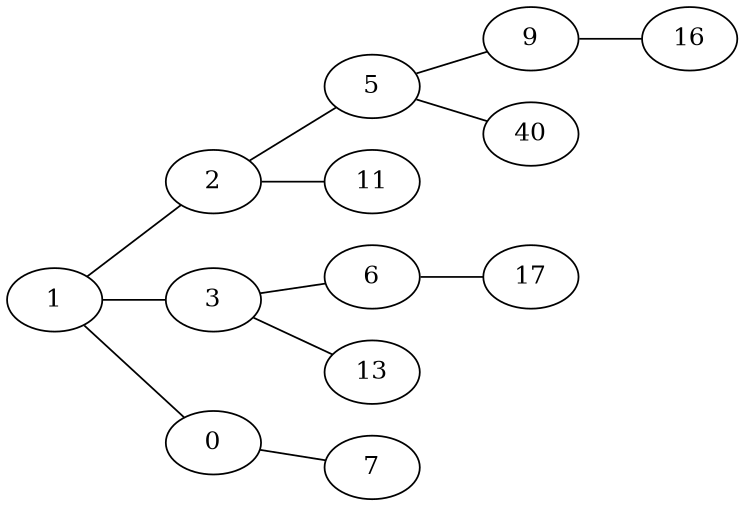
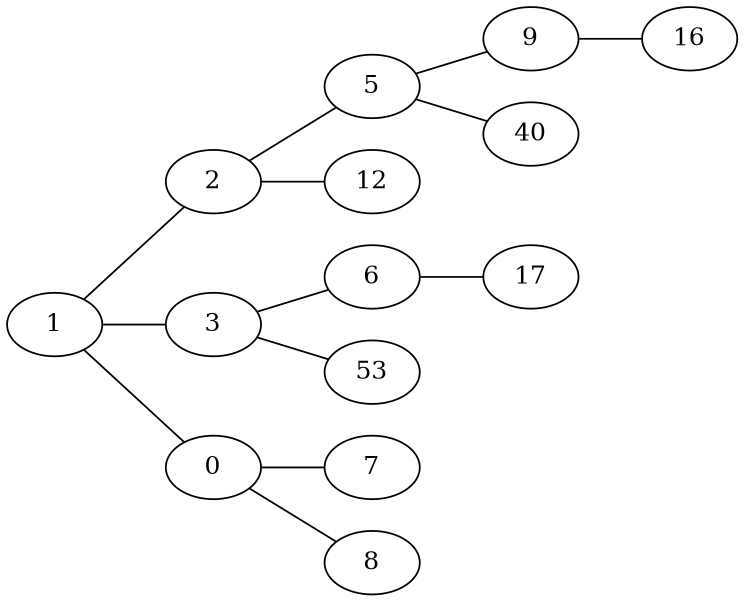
node "11": label "11" -> "12"
node "13": label "13" -> "53"
node "8": added
